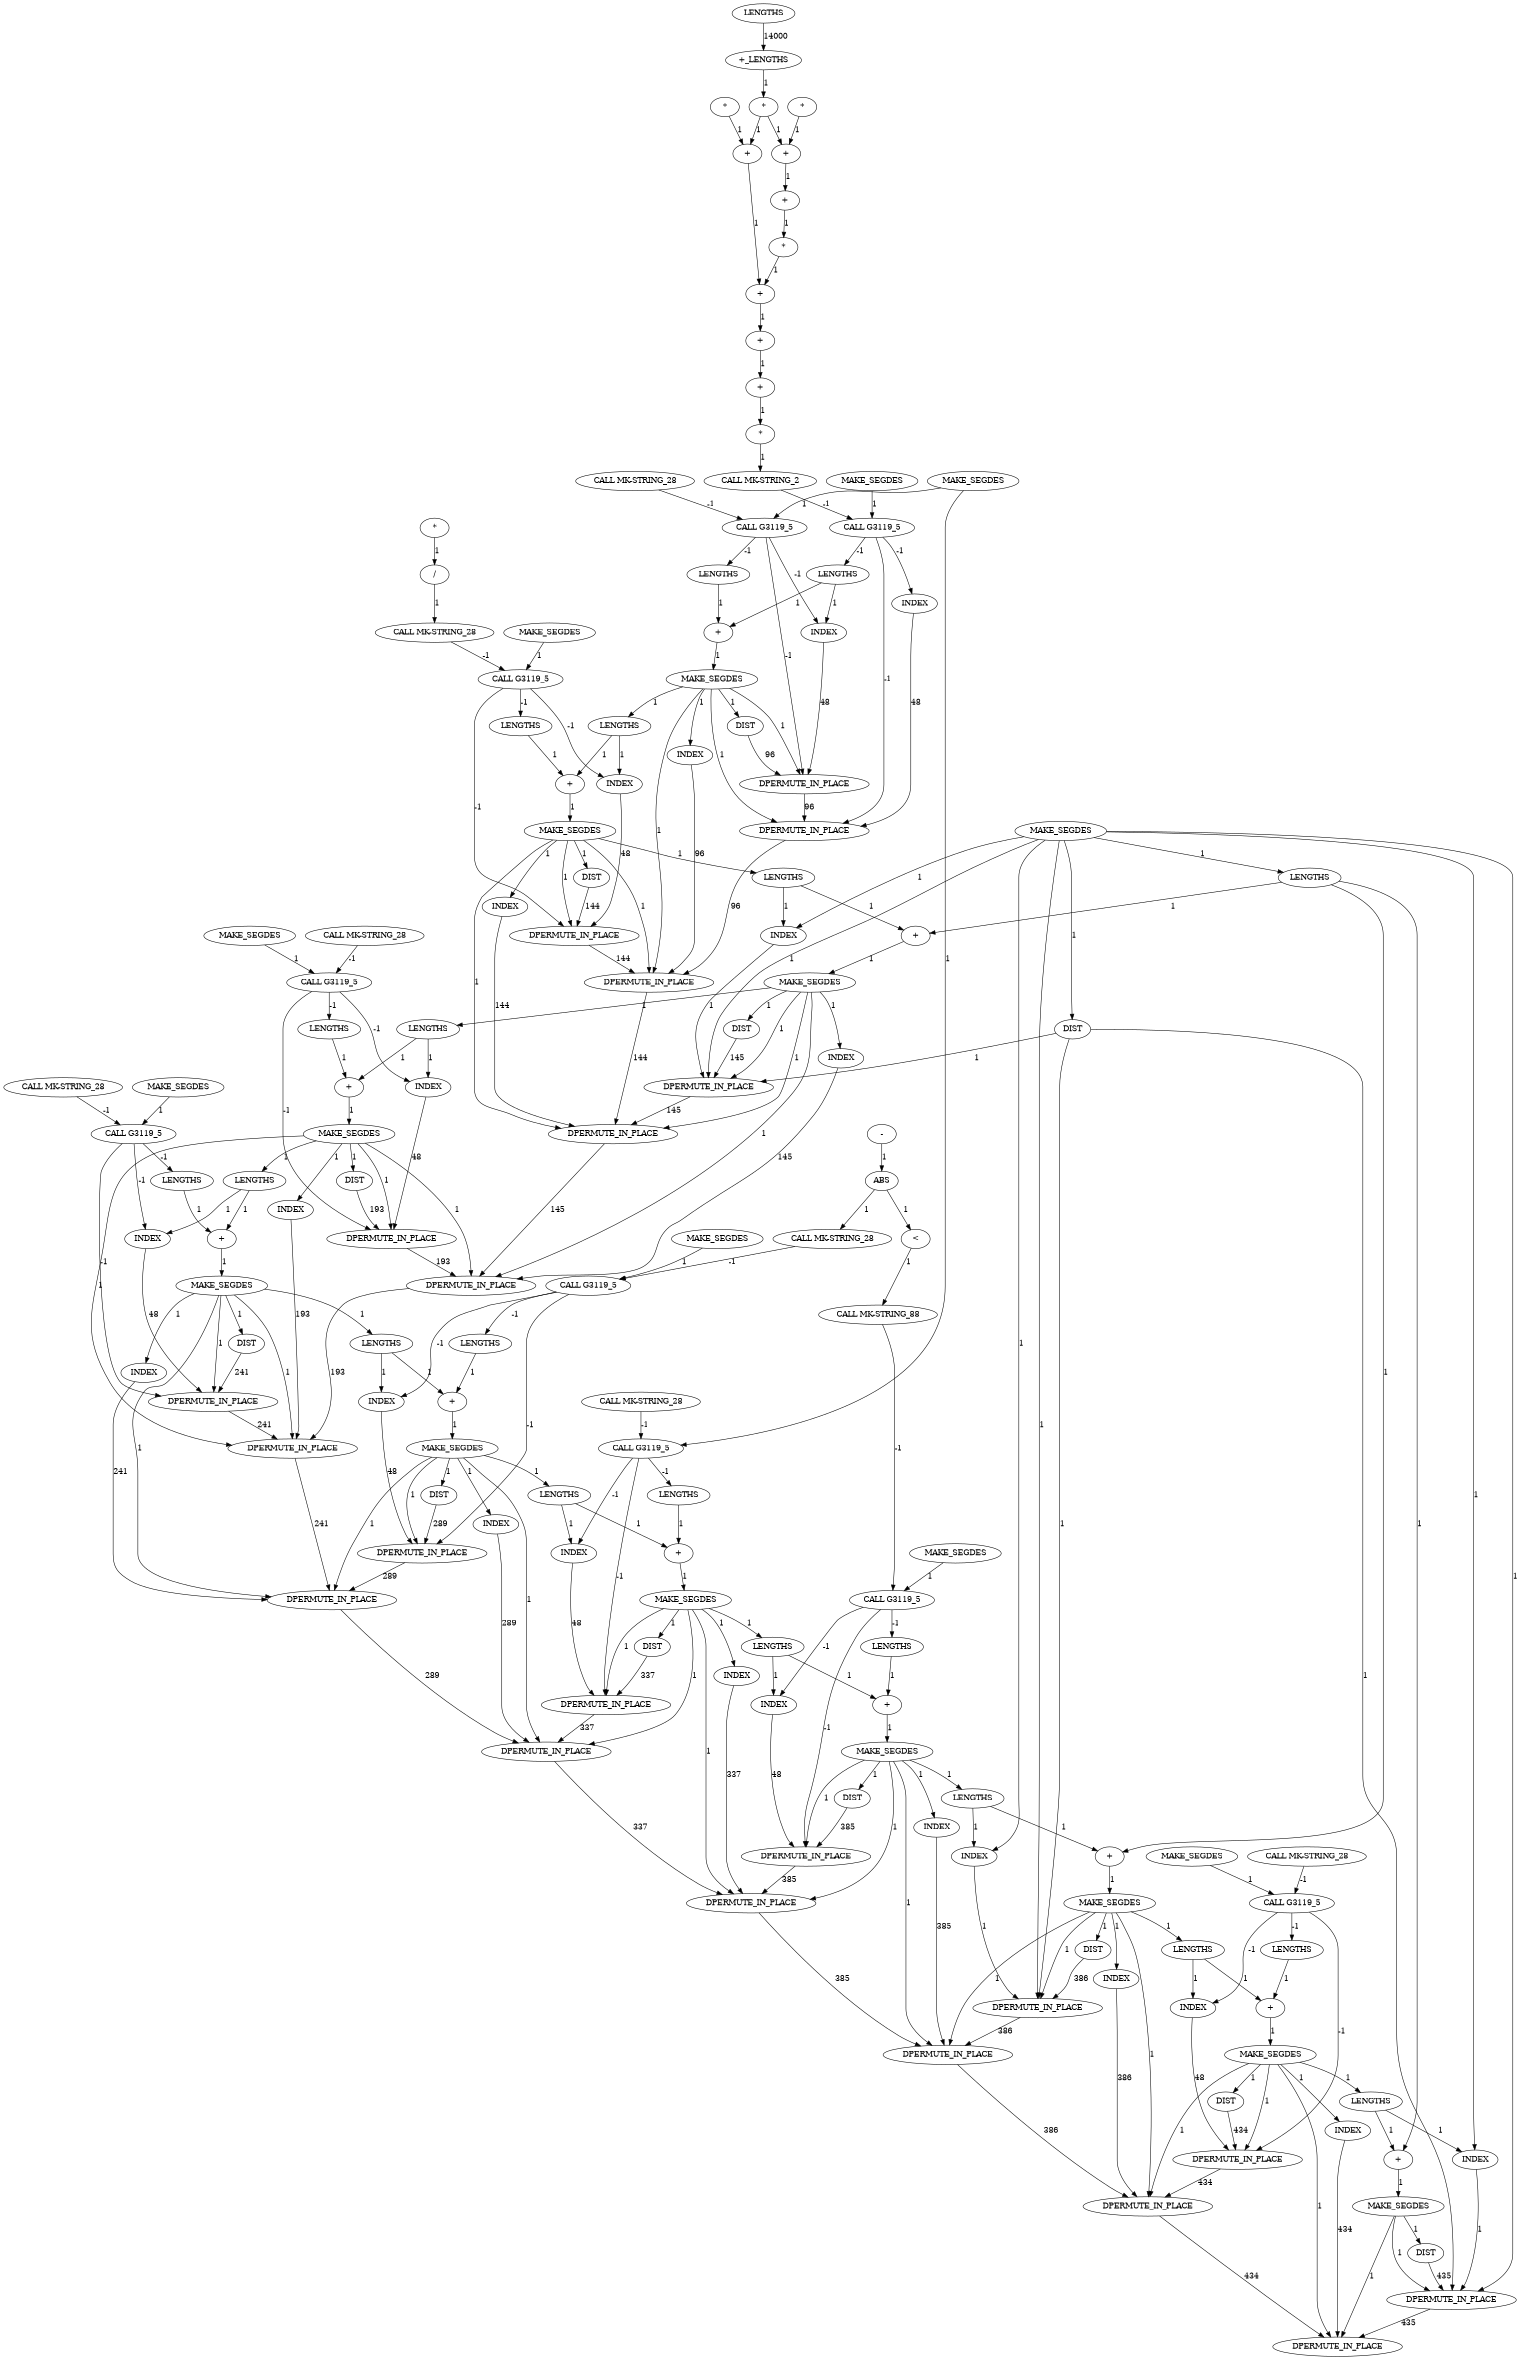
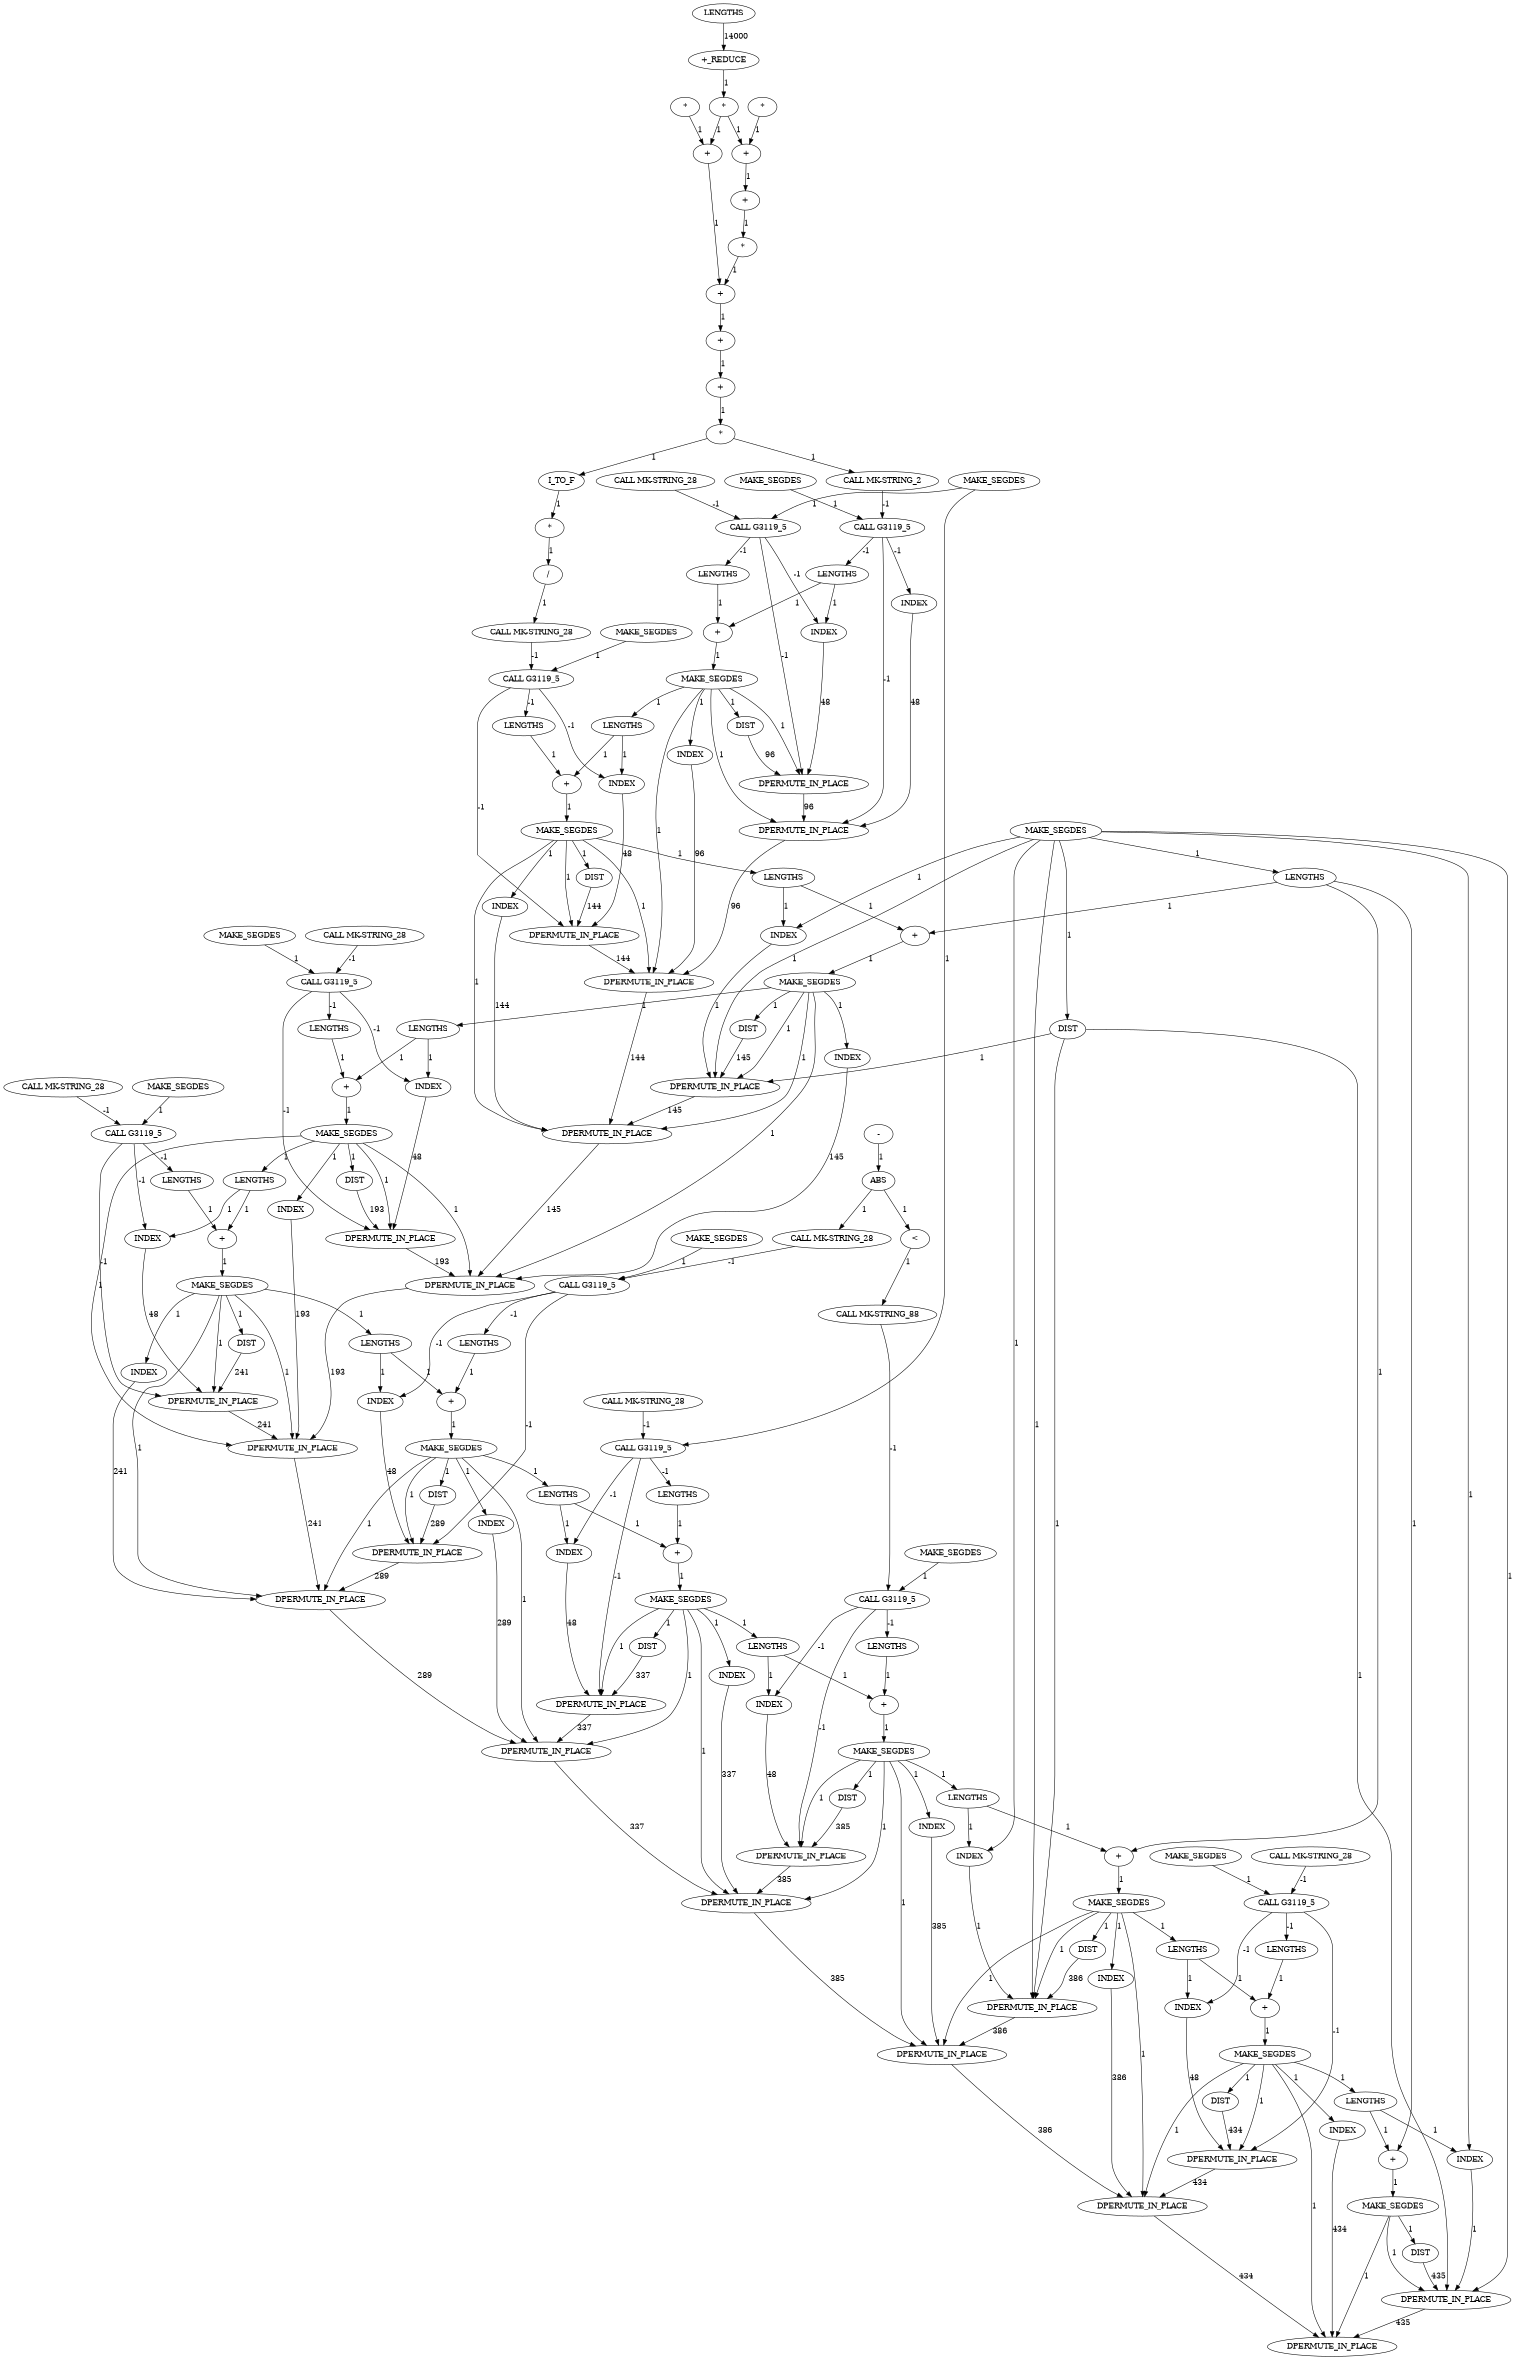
node "+_LENGTHS": label "+_LENGTHS" -> "+_REDUCE"
node "I_TO_F": added
